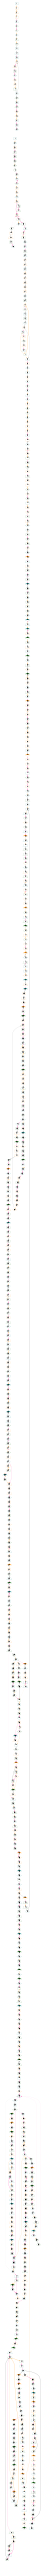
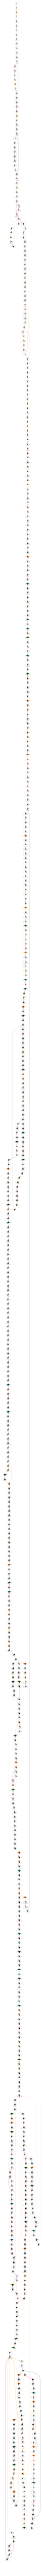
node "30": added
